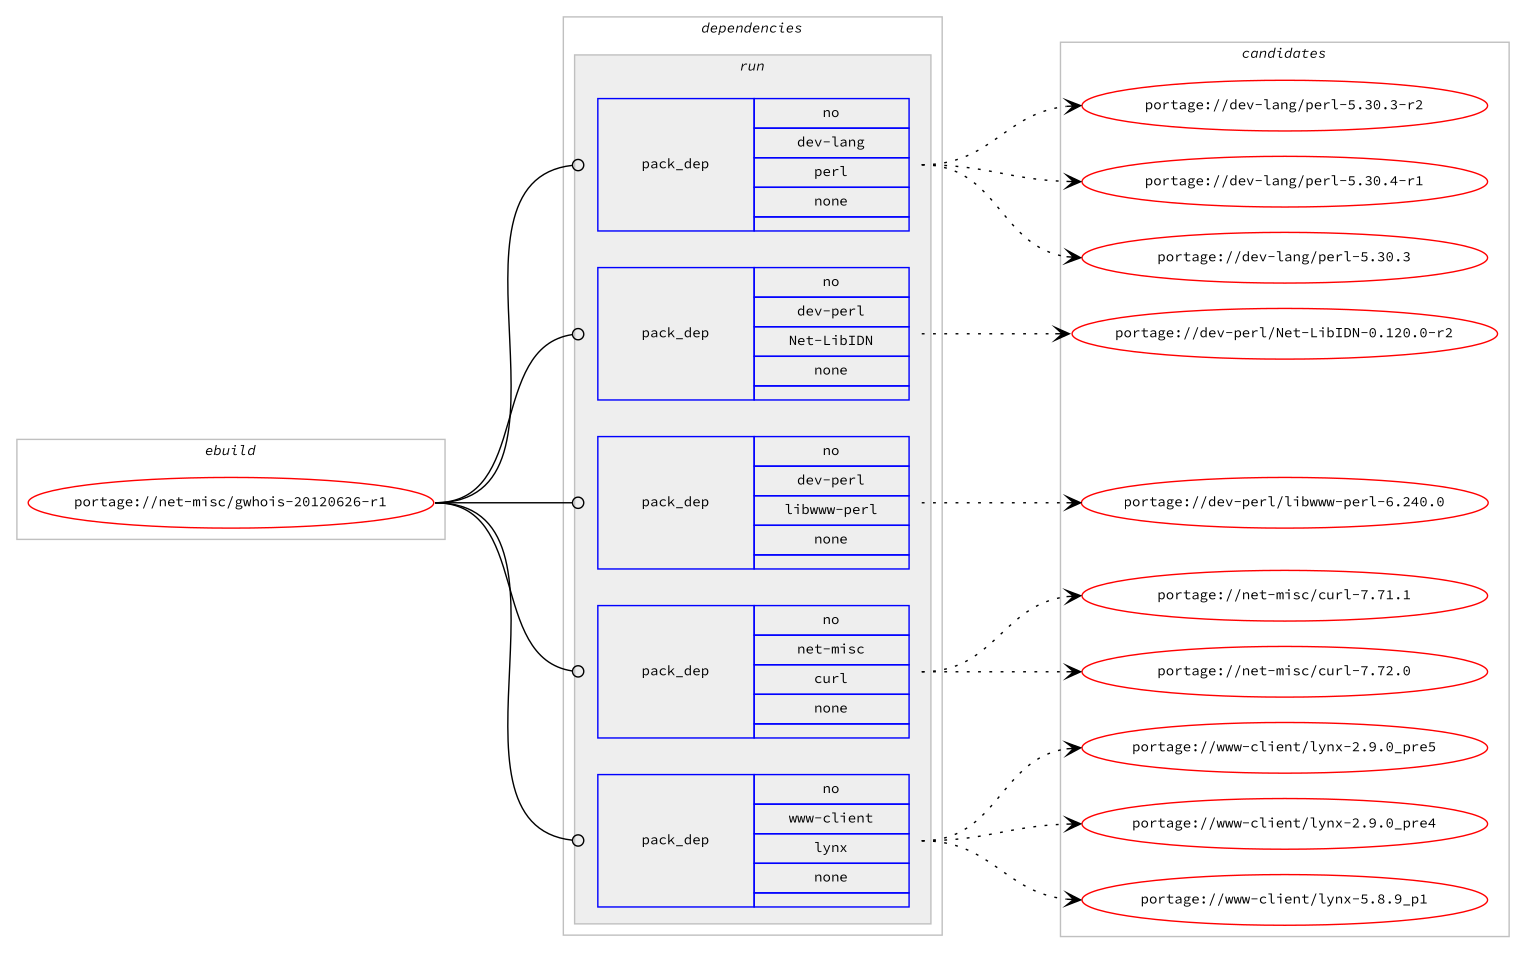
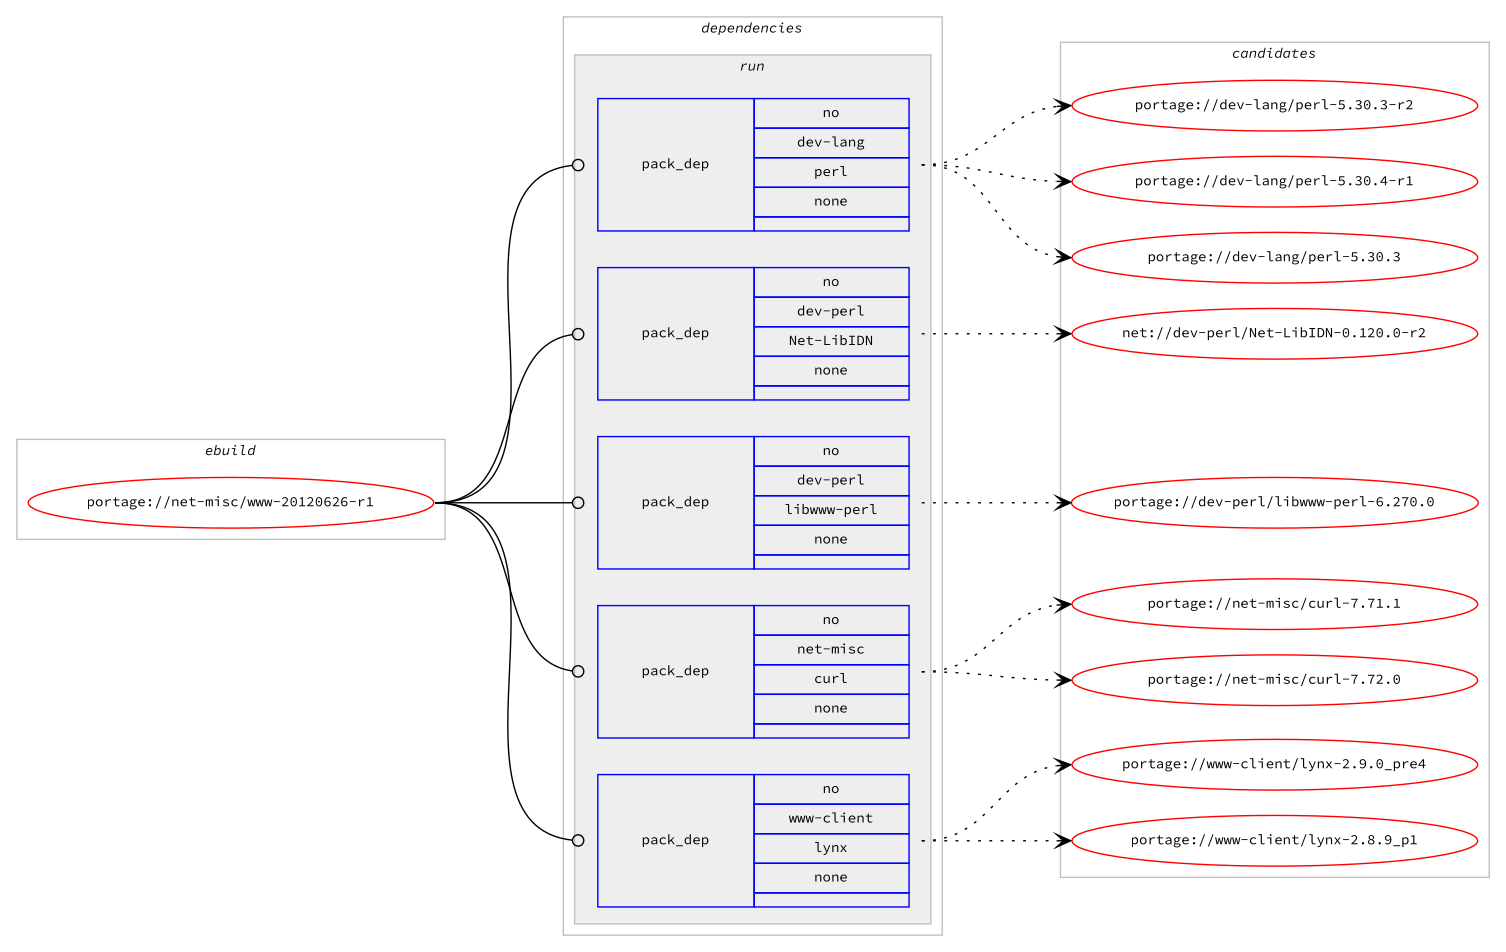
node "portage://dev-perl/Net-LibIDN-0.120.0-r2": label "portage://dev-perl/Net-LibIDN-0.120.0-r2" -> "net://dev-perl/Net-LibIDN-0.120.0-r2"
node "portage://net-misc/gwhois-20120626-r1": label "portage://net-misc/gwhois-20120626-r1" -> "portage://net-misc/www-20120626-r1"
node "portage://dev-perl/libwww-perl-6.240.0": label "portage://dev-perl/libwww-perl-6.240.0" -> "portage://dev-perl/libwww-perl-6.270.0"
node "portage://www-client/lynx-2.9.0_pre5": removed
node "portage://www-client/lynx-5.8.9_p1": label "portage://www-client/lynx-5.8.9_p1" -> "portage://www-client/lynx-2.8.9_p1"
